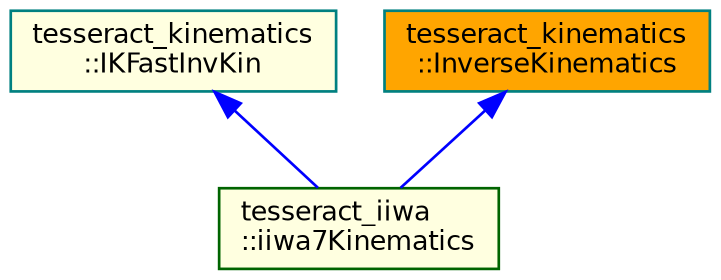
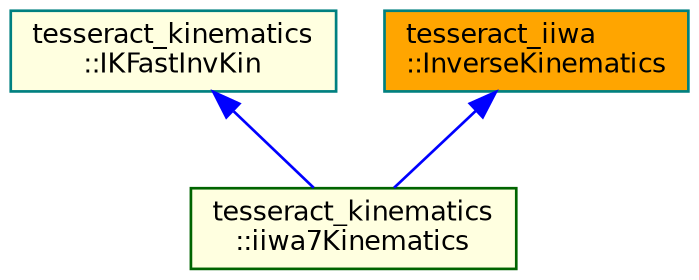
node "tesseract_kinematics ::InverseKinematics": label "tesseract_kinematics ::InverseKinematics" -> "tesseract_iiwa ::InverseKinematics"
node "tesseract_iiwa ::iiwa7Kinematics": label "tesseract_iiwa ::iiwa7Kinematics" -> "tesseract_kinematics ::iiwa7Kinematics"
